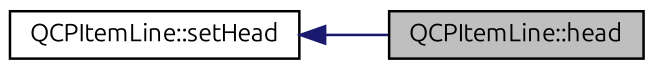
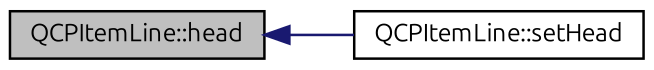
edge "QCPItemLine::head" -> "QCPItemLine::setHead": reversed
